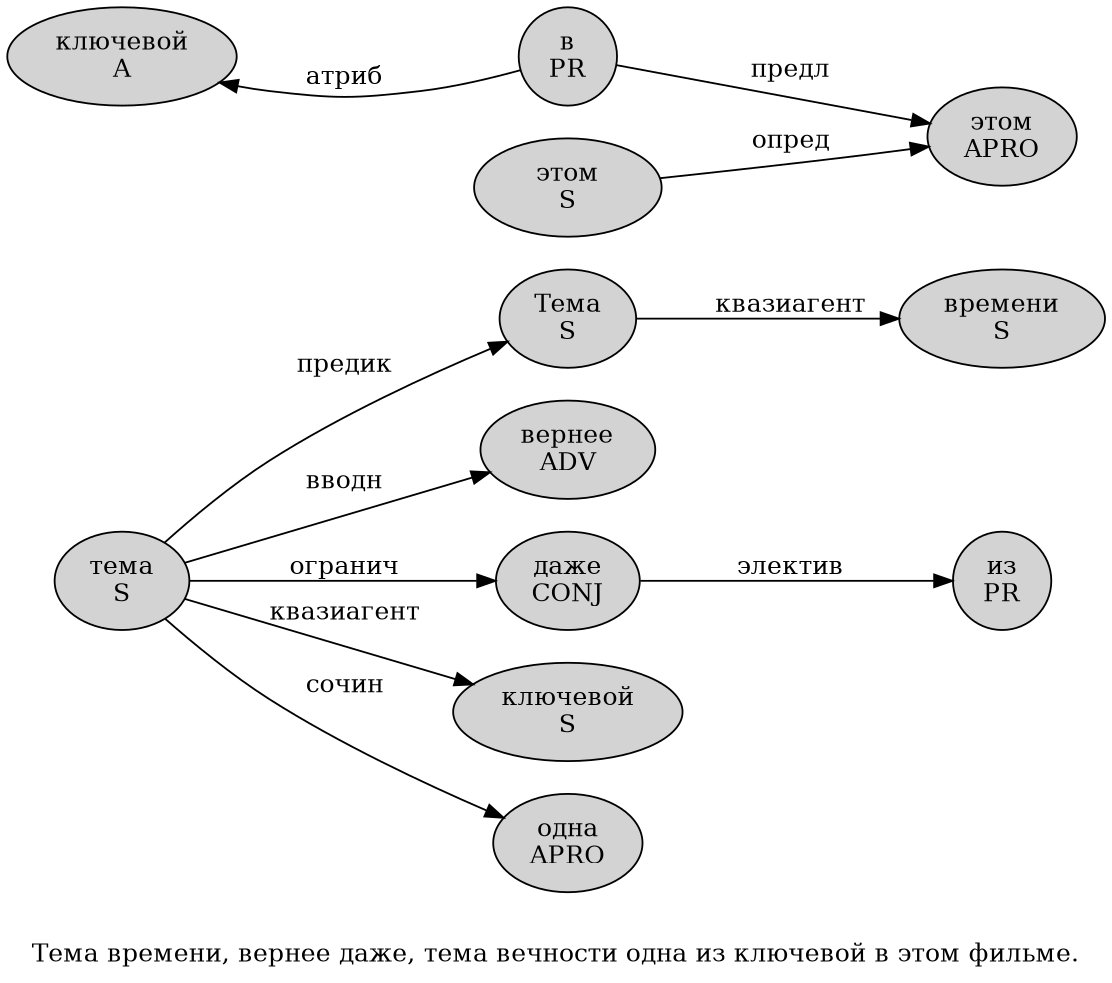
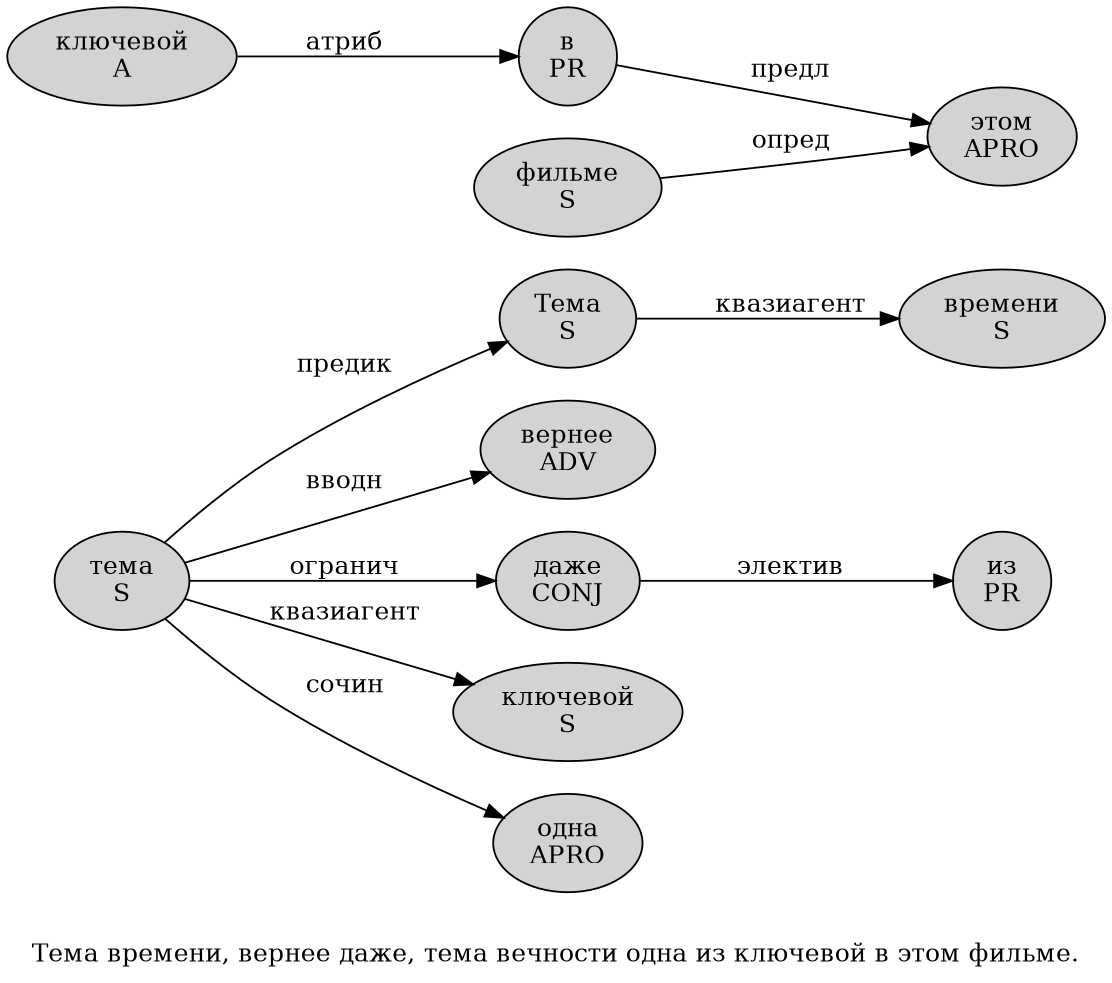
edge "в PR" -> "ключевой A": reversed
node "этом S": label "этом S" -> "фильме S"
